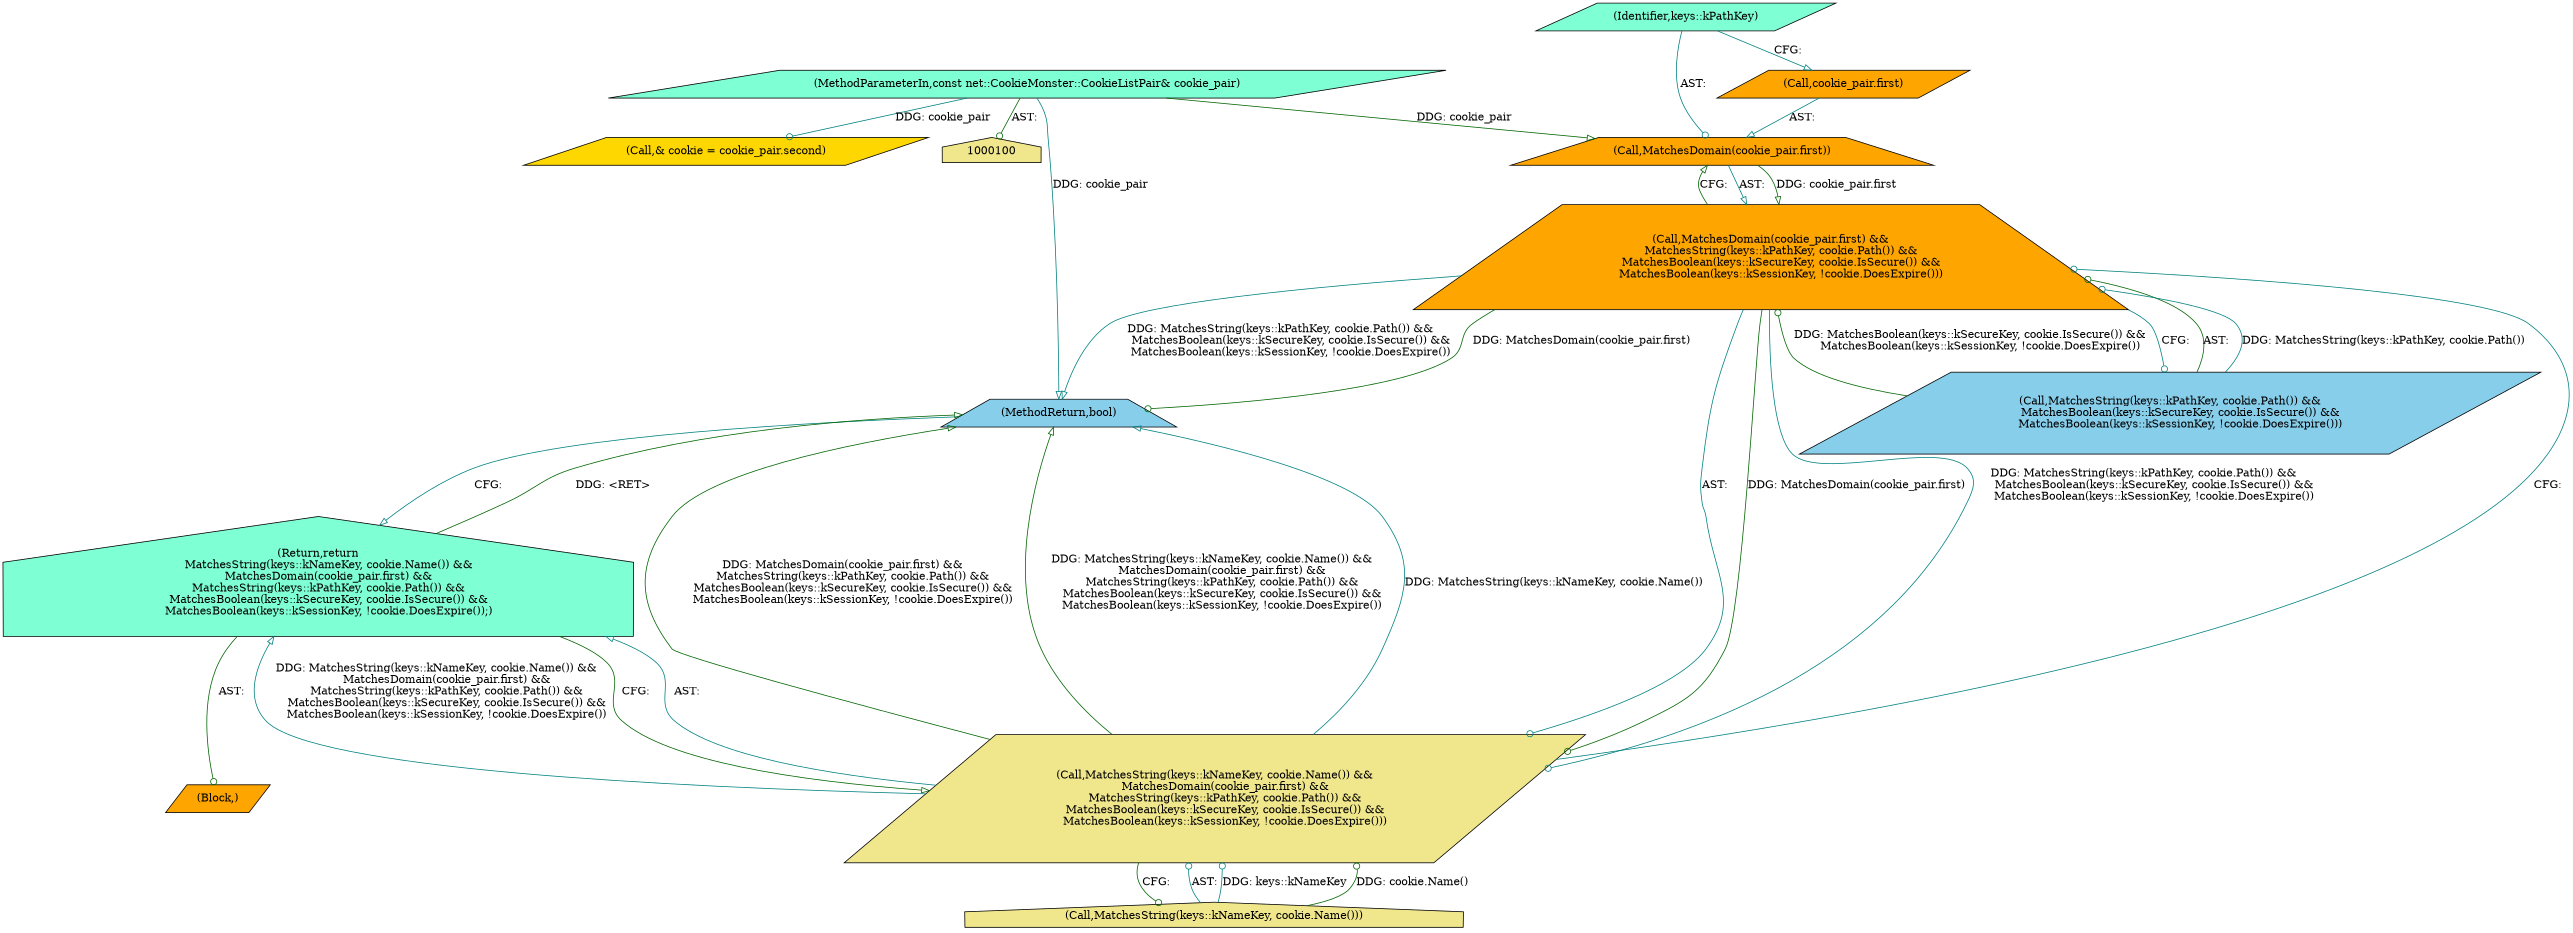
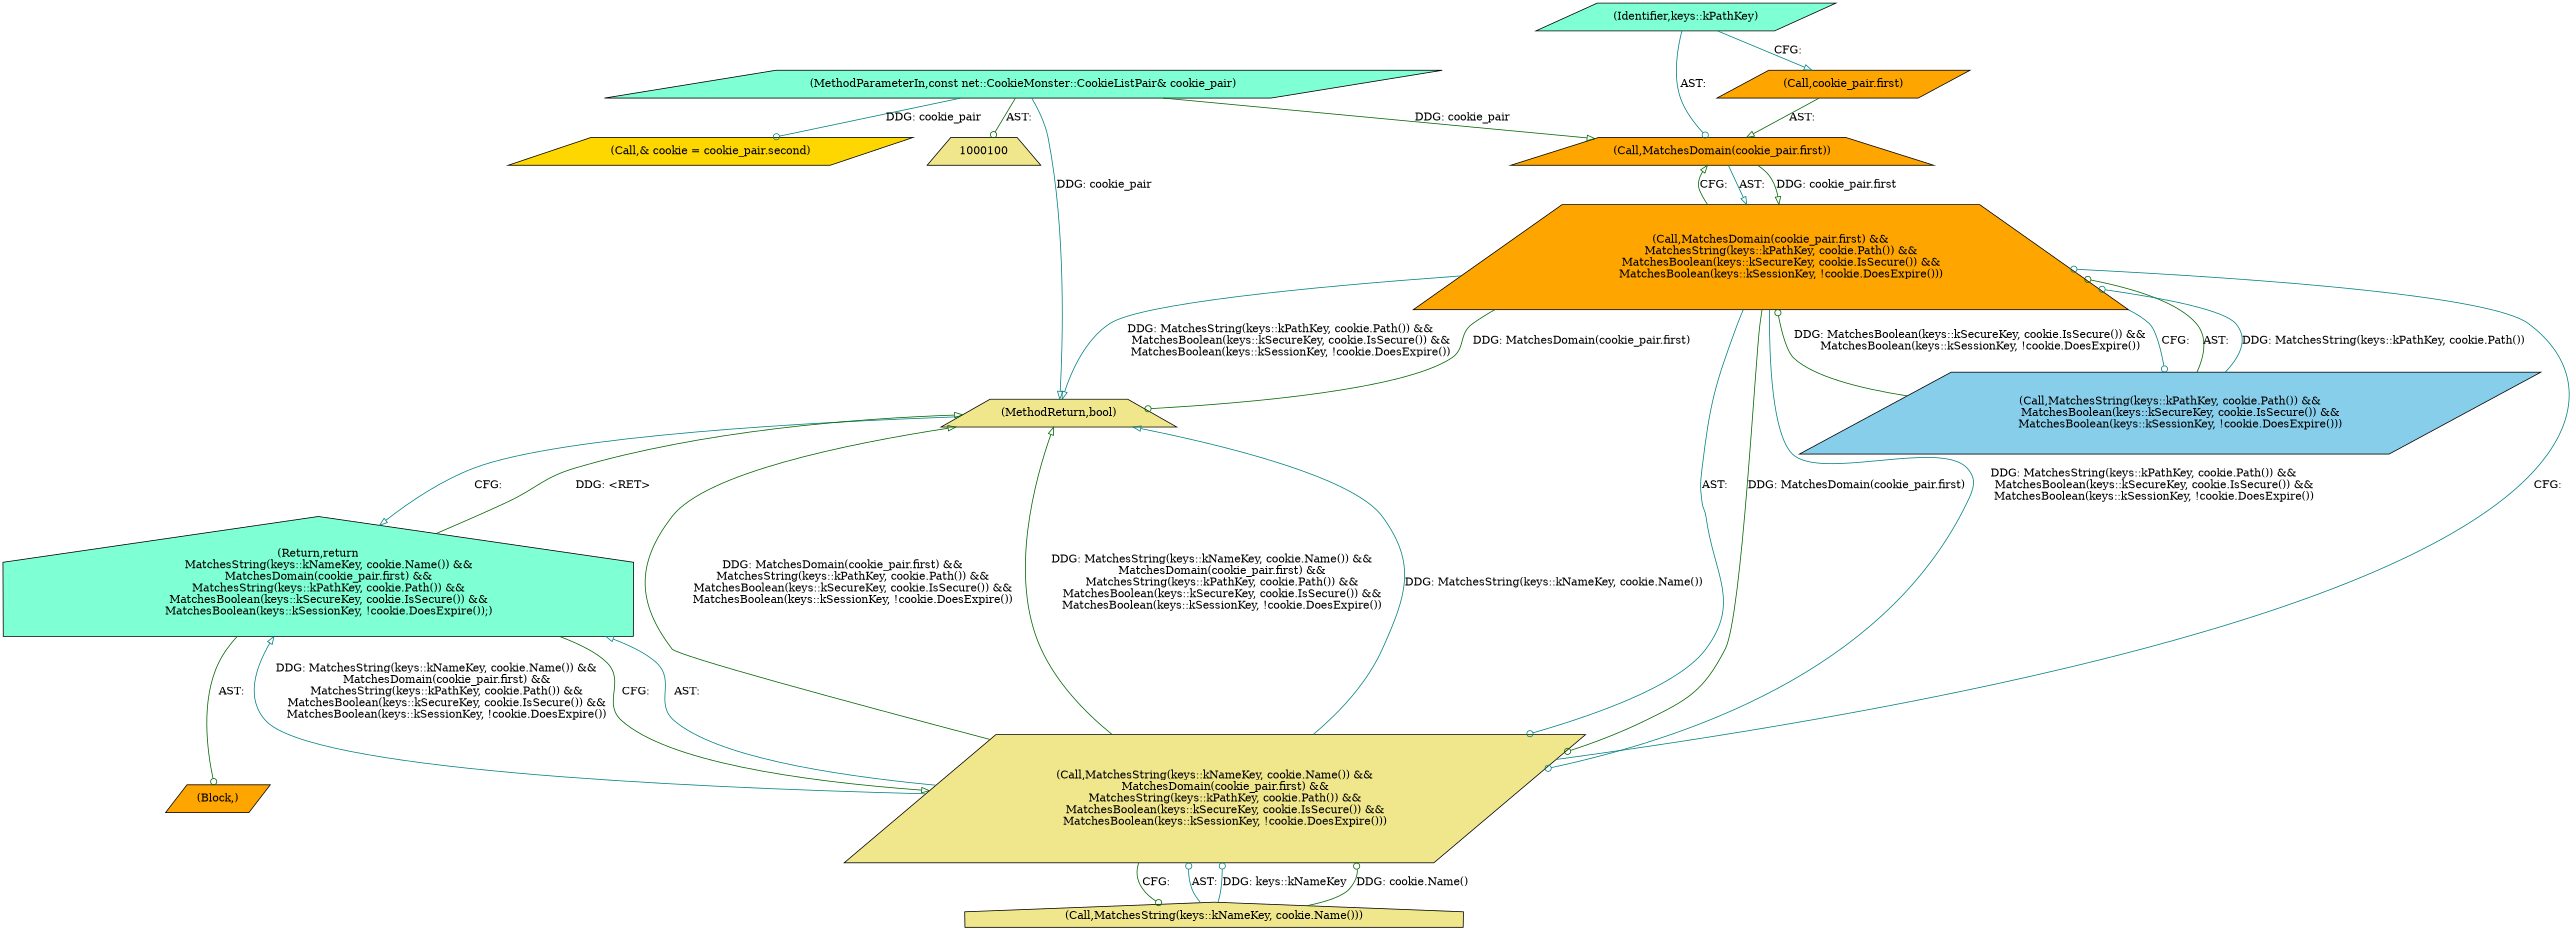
edge "(Call,cookie_pair.first)" -> "(Call,MatchesDomain(cookie_pair.first))": color teal -> darkgreen
node "1000100": shape house -> trapezium
node "(MethodReturn,bool)": fillcolor skyblue -> khaki
